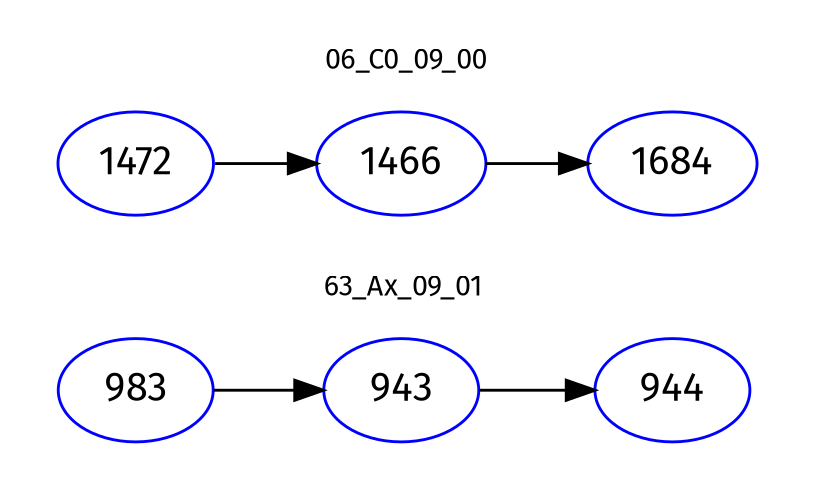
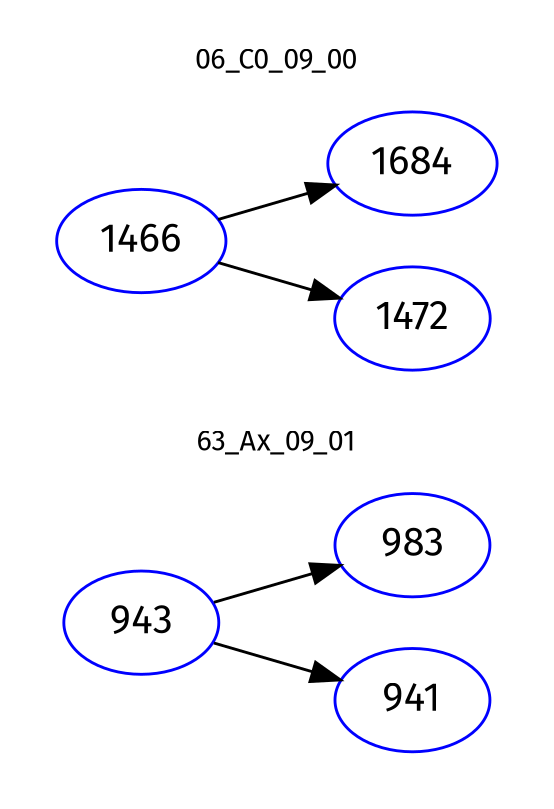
edge "1472" -> "1466": reversed
edge "983" -> "943": reversed
node "944": label "944" -> "941"
